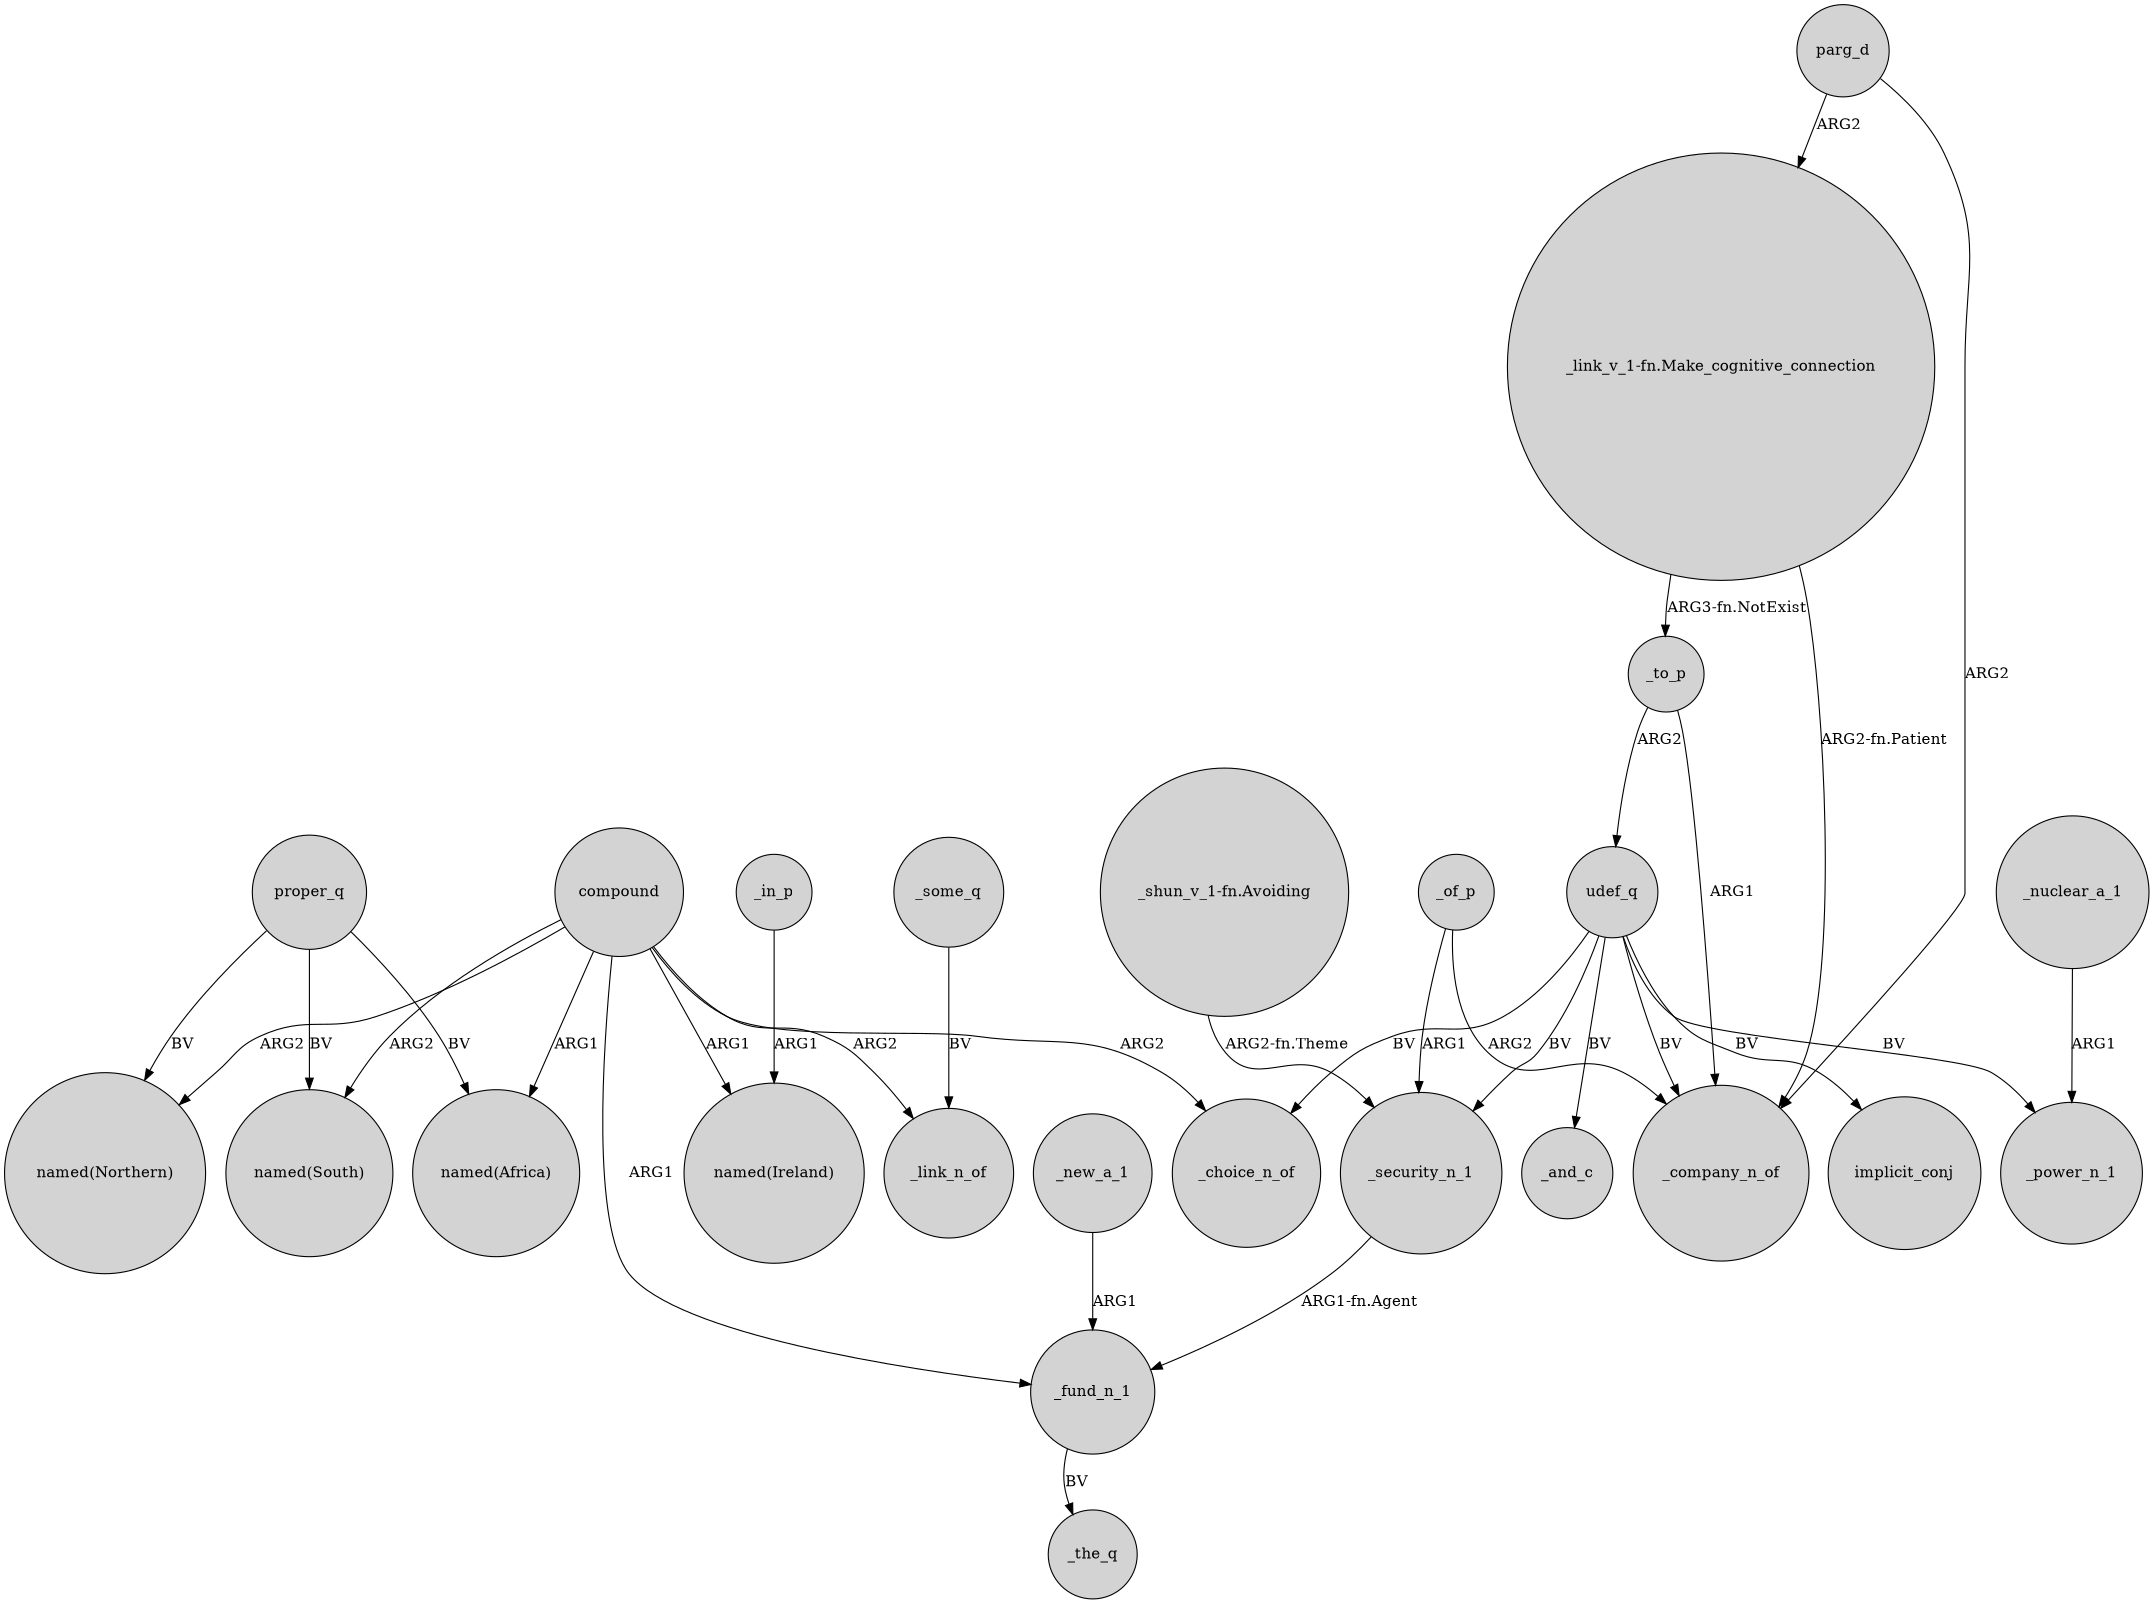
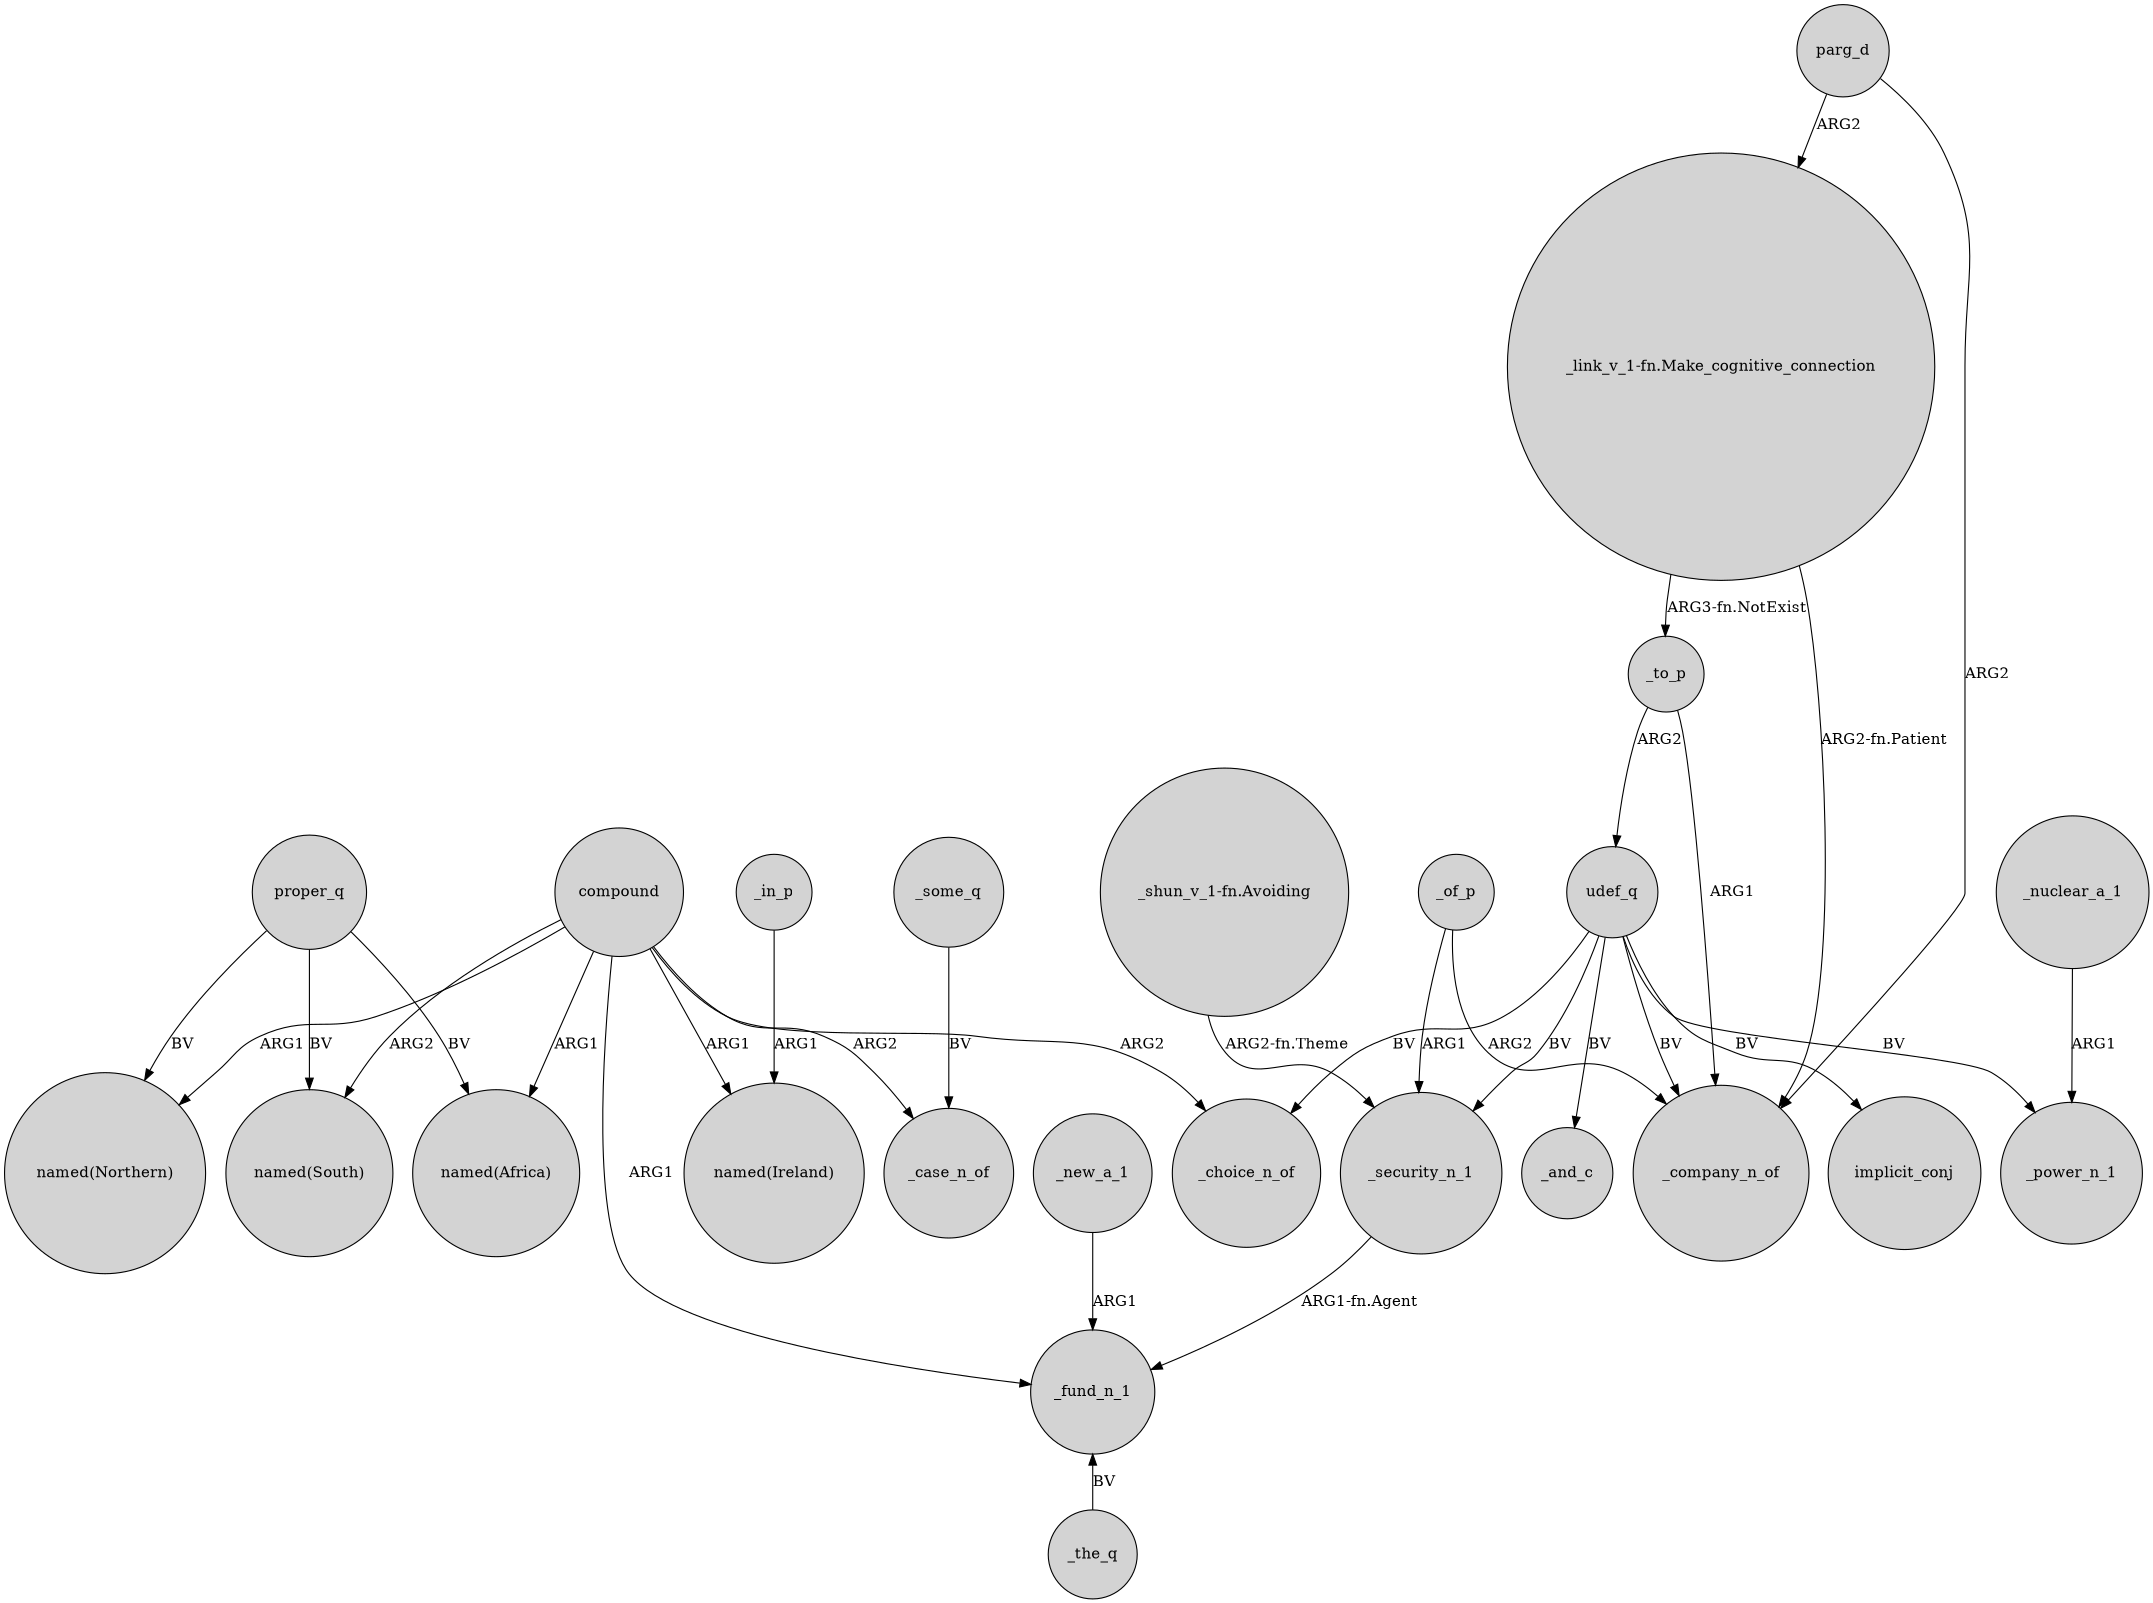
edge "compound" -> "named(Northern)": label "ARG2" -> "ARG1"
node "_link_n_of": label "_link_n_of" -> "_case_n_of"
edge "_fund_n_1" -> "_the_q": reversed
